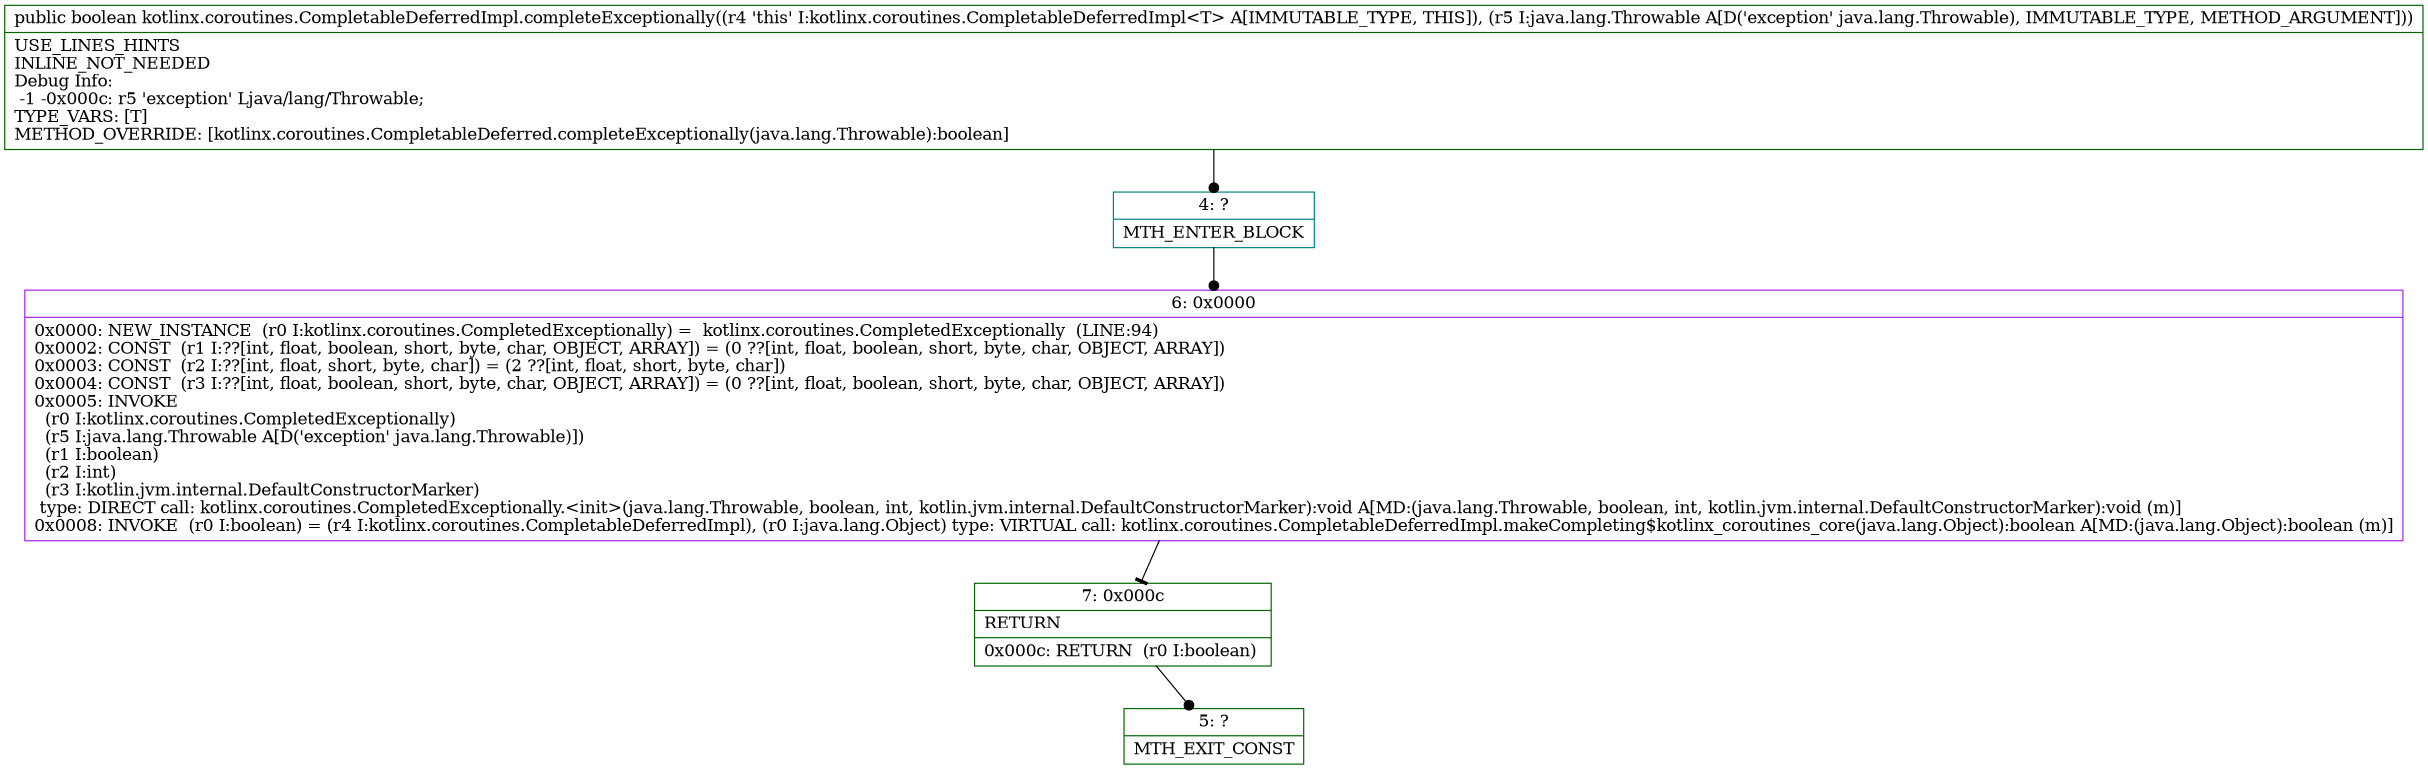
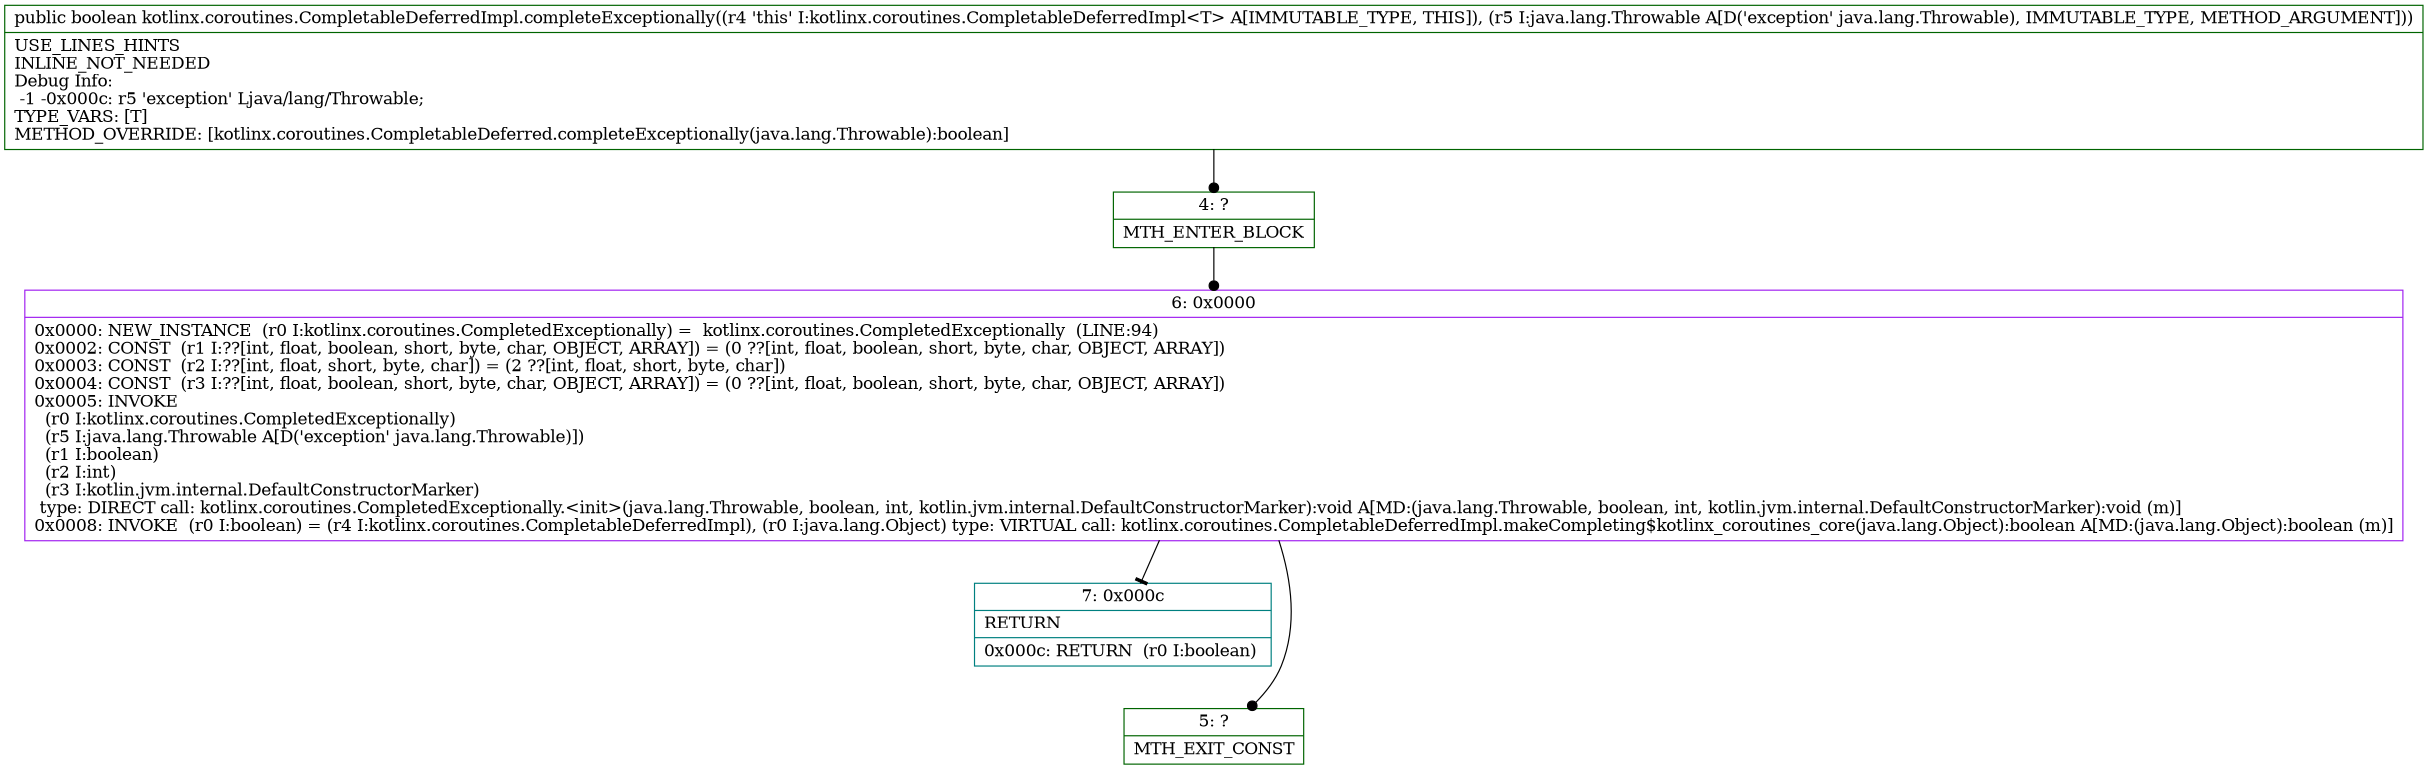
node "4: ?": color teal -> darkgreen
node "7: 0x000c": color darkgreen -> teal
edge "7: 0x000c" -> "5: ?": now "6: 0x0000" -> "5: ?"
